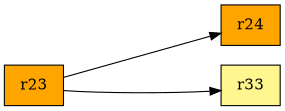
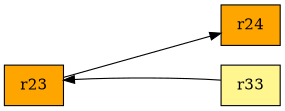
edge "r23" -> "r33": reversed
